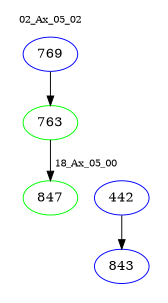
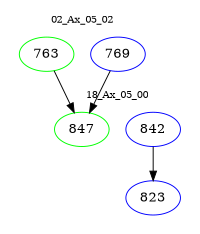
edge "769" -> "763": now "769" -> "847"
node "442": label "442" -> "842"
node "843": label "843" -> "823"
